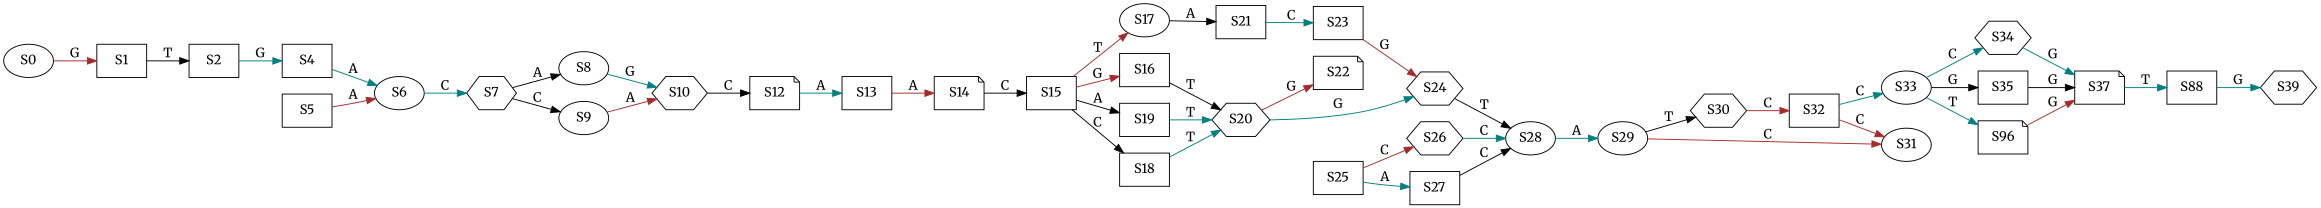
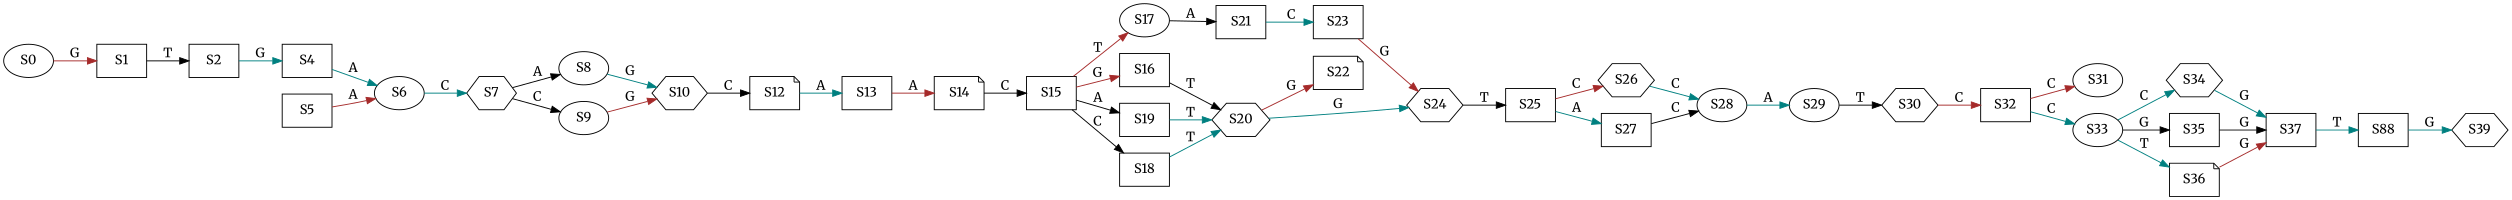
node "S37": shape note -> box
edge "S9" -> "S10": label "A" -> "G"
edge "S24" -> "S28": now "S24" -> "S25"
node "S96": label "S96" -> "S36"
edge "S29" -> "S31": removed, label "C"
